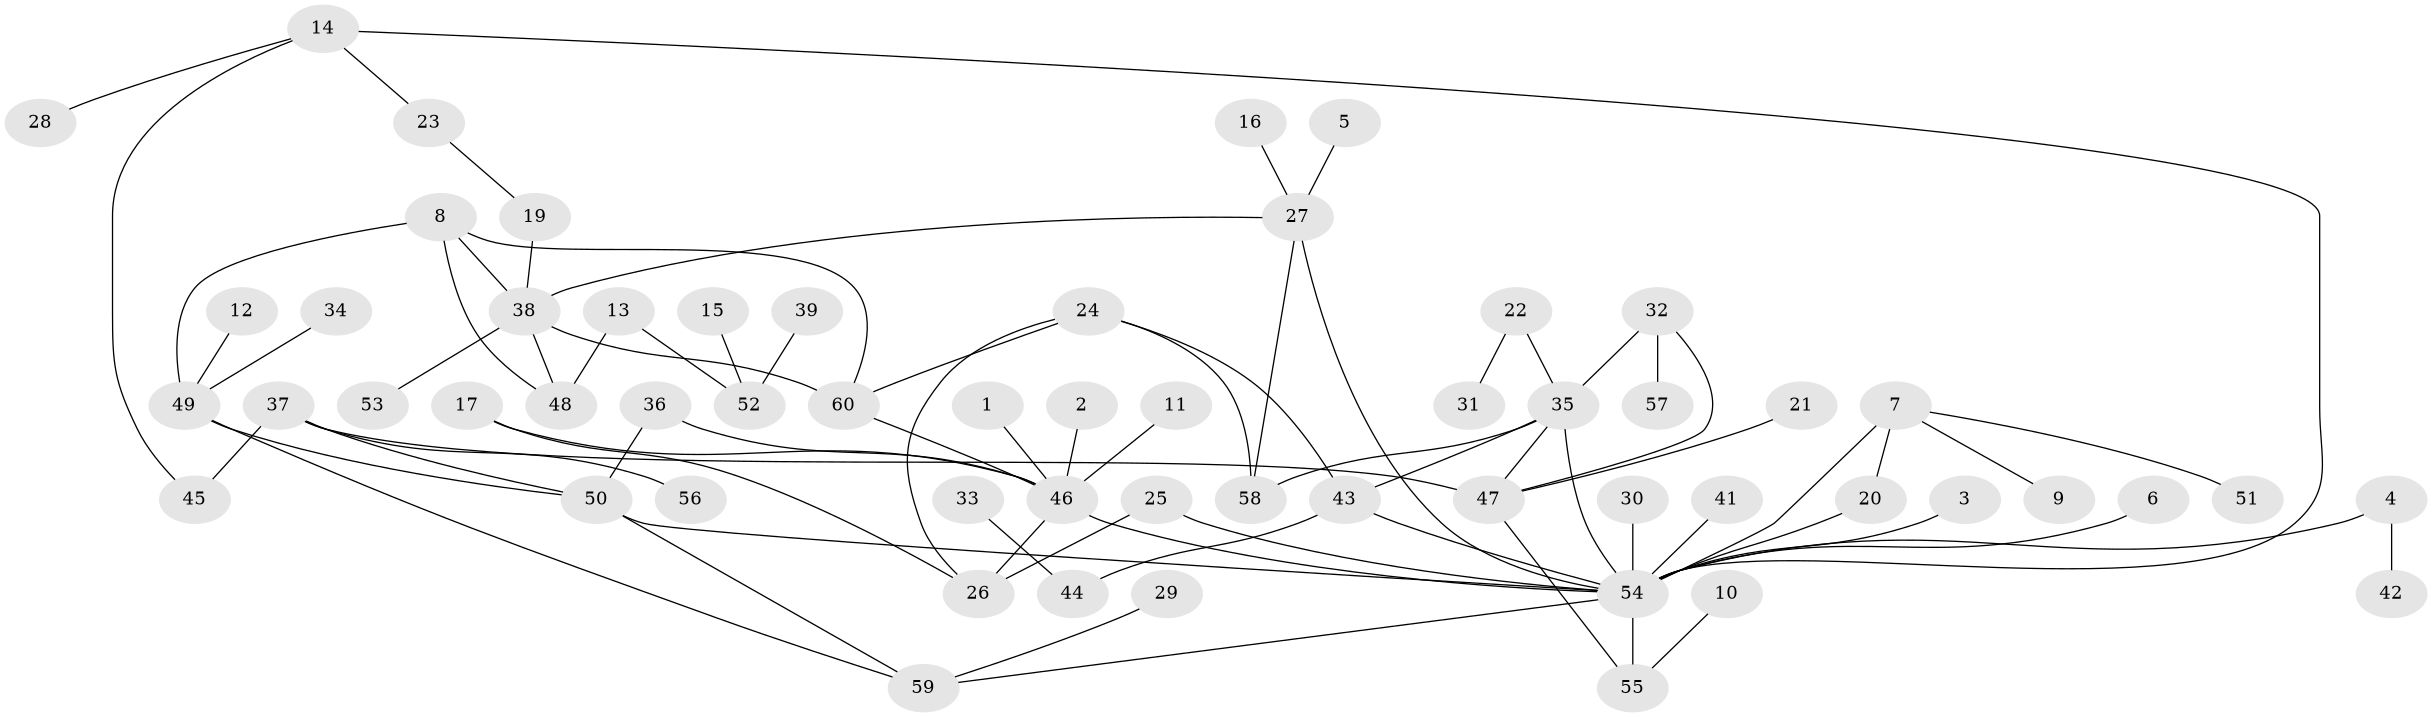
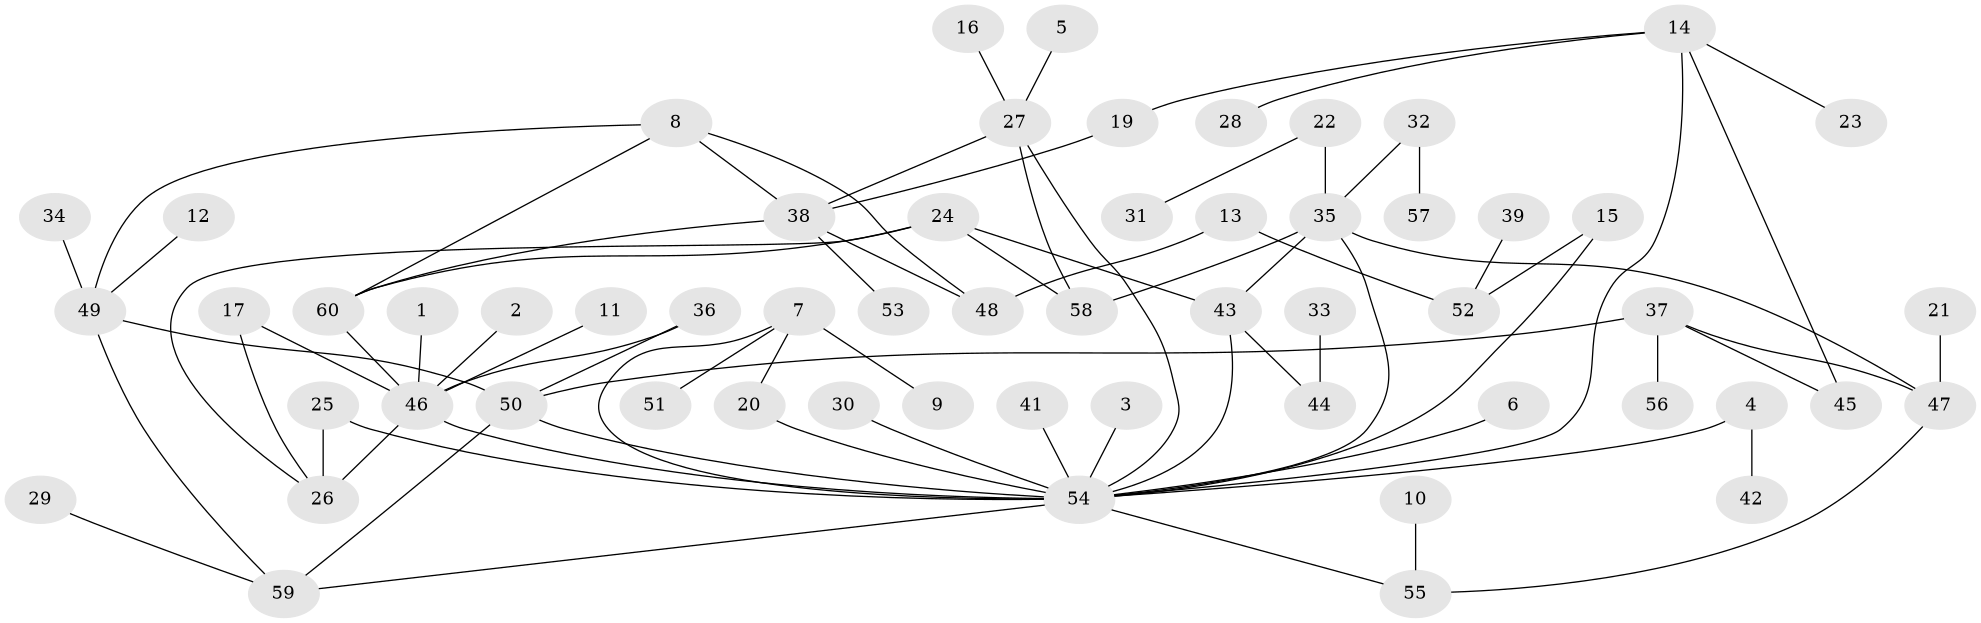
edge "23" -- "19": now "14" -- "19"
edge "15" -- "54": added
edge "32" -- "47": removed
